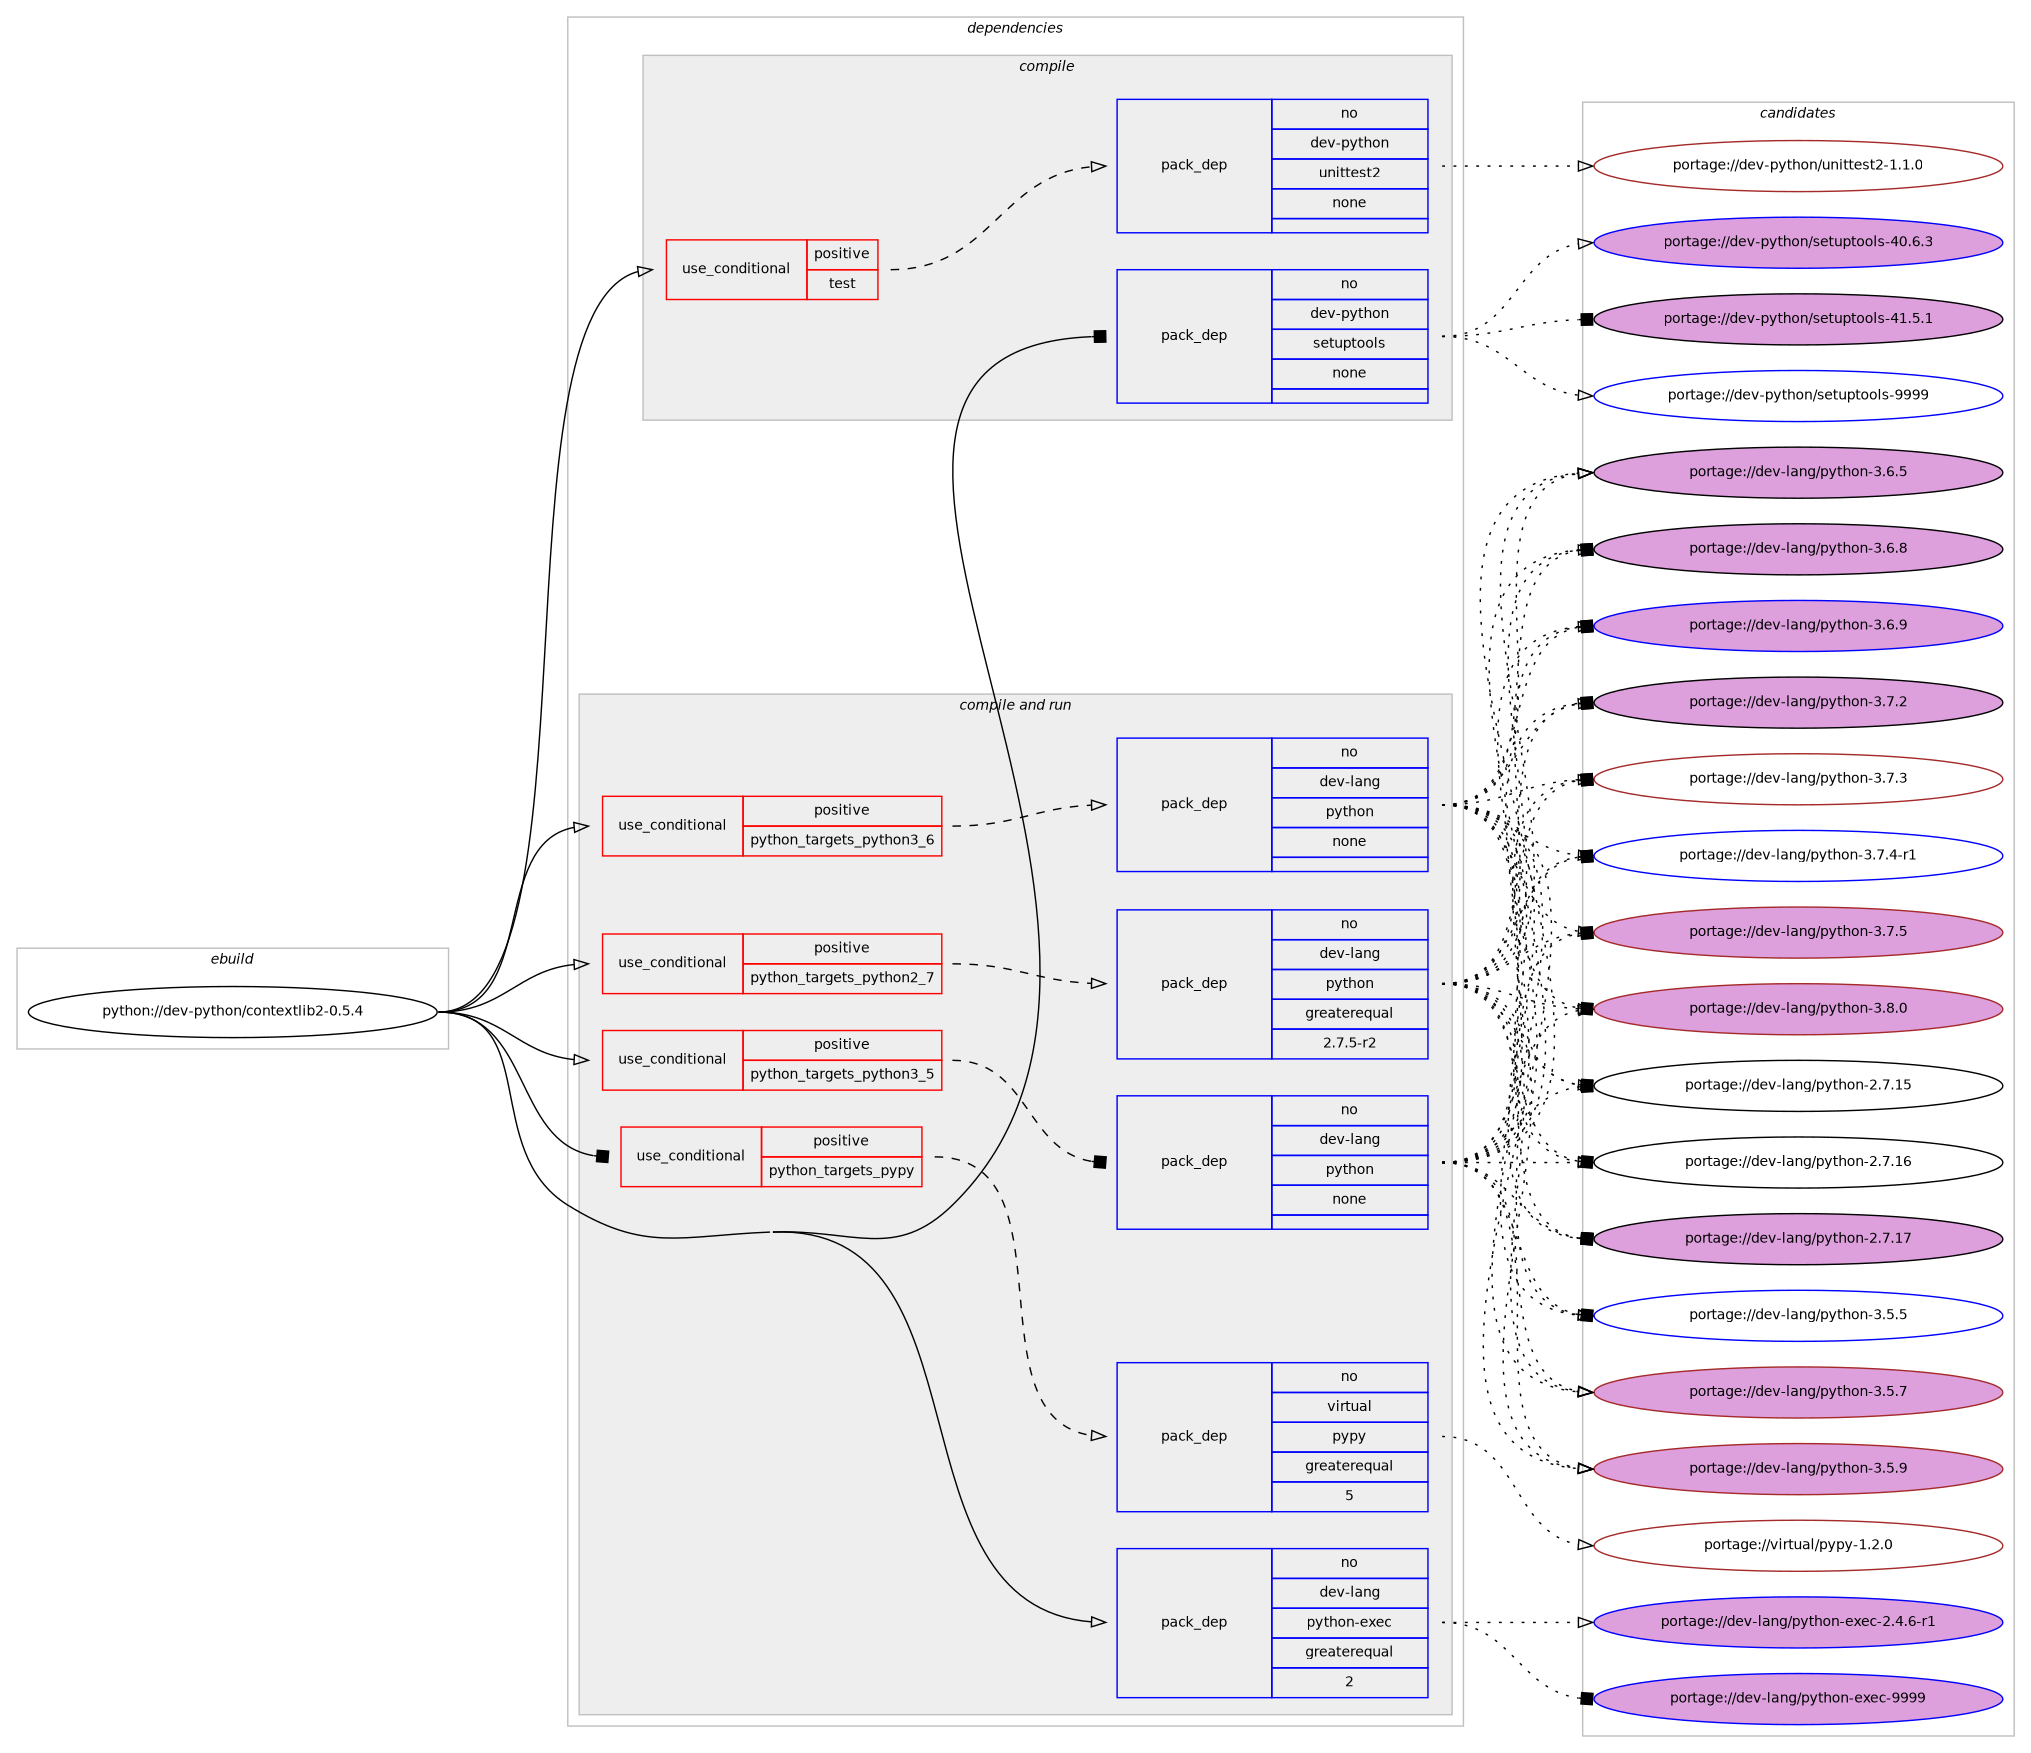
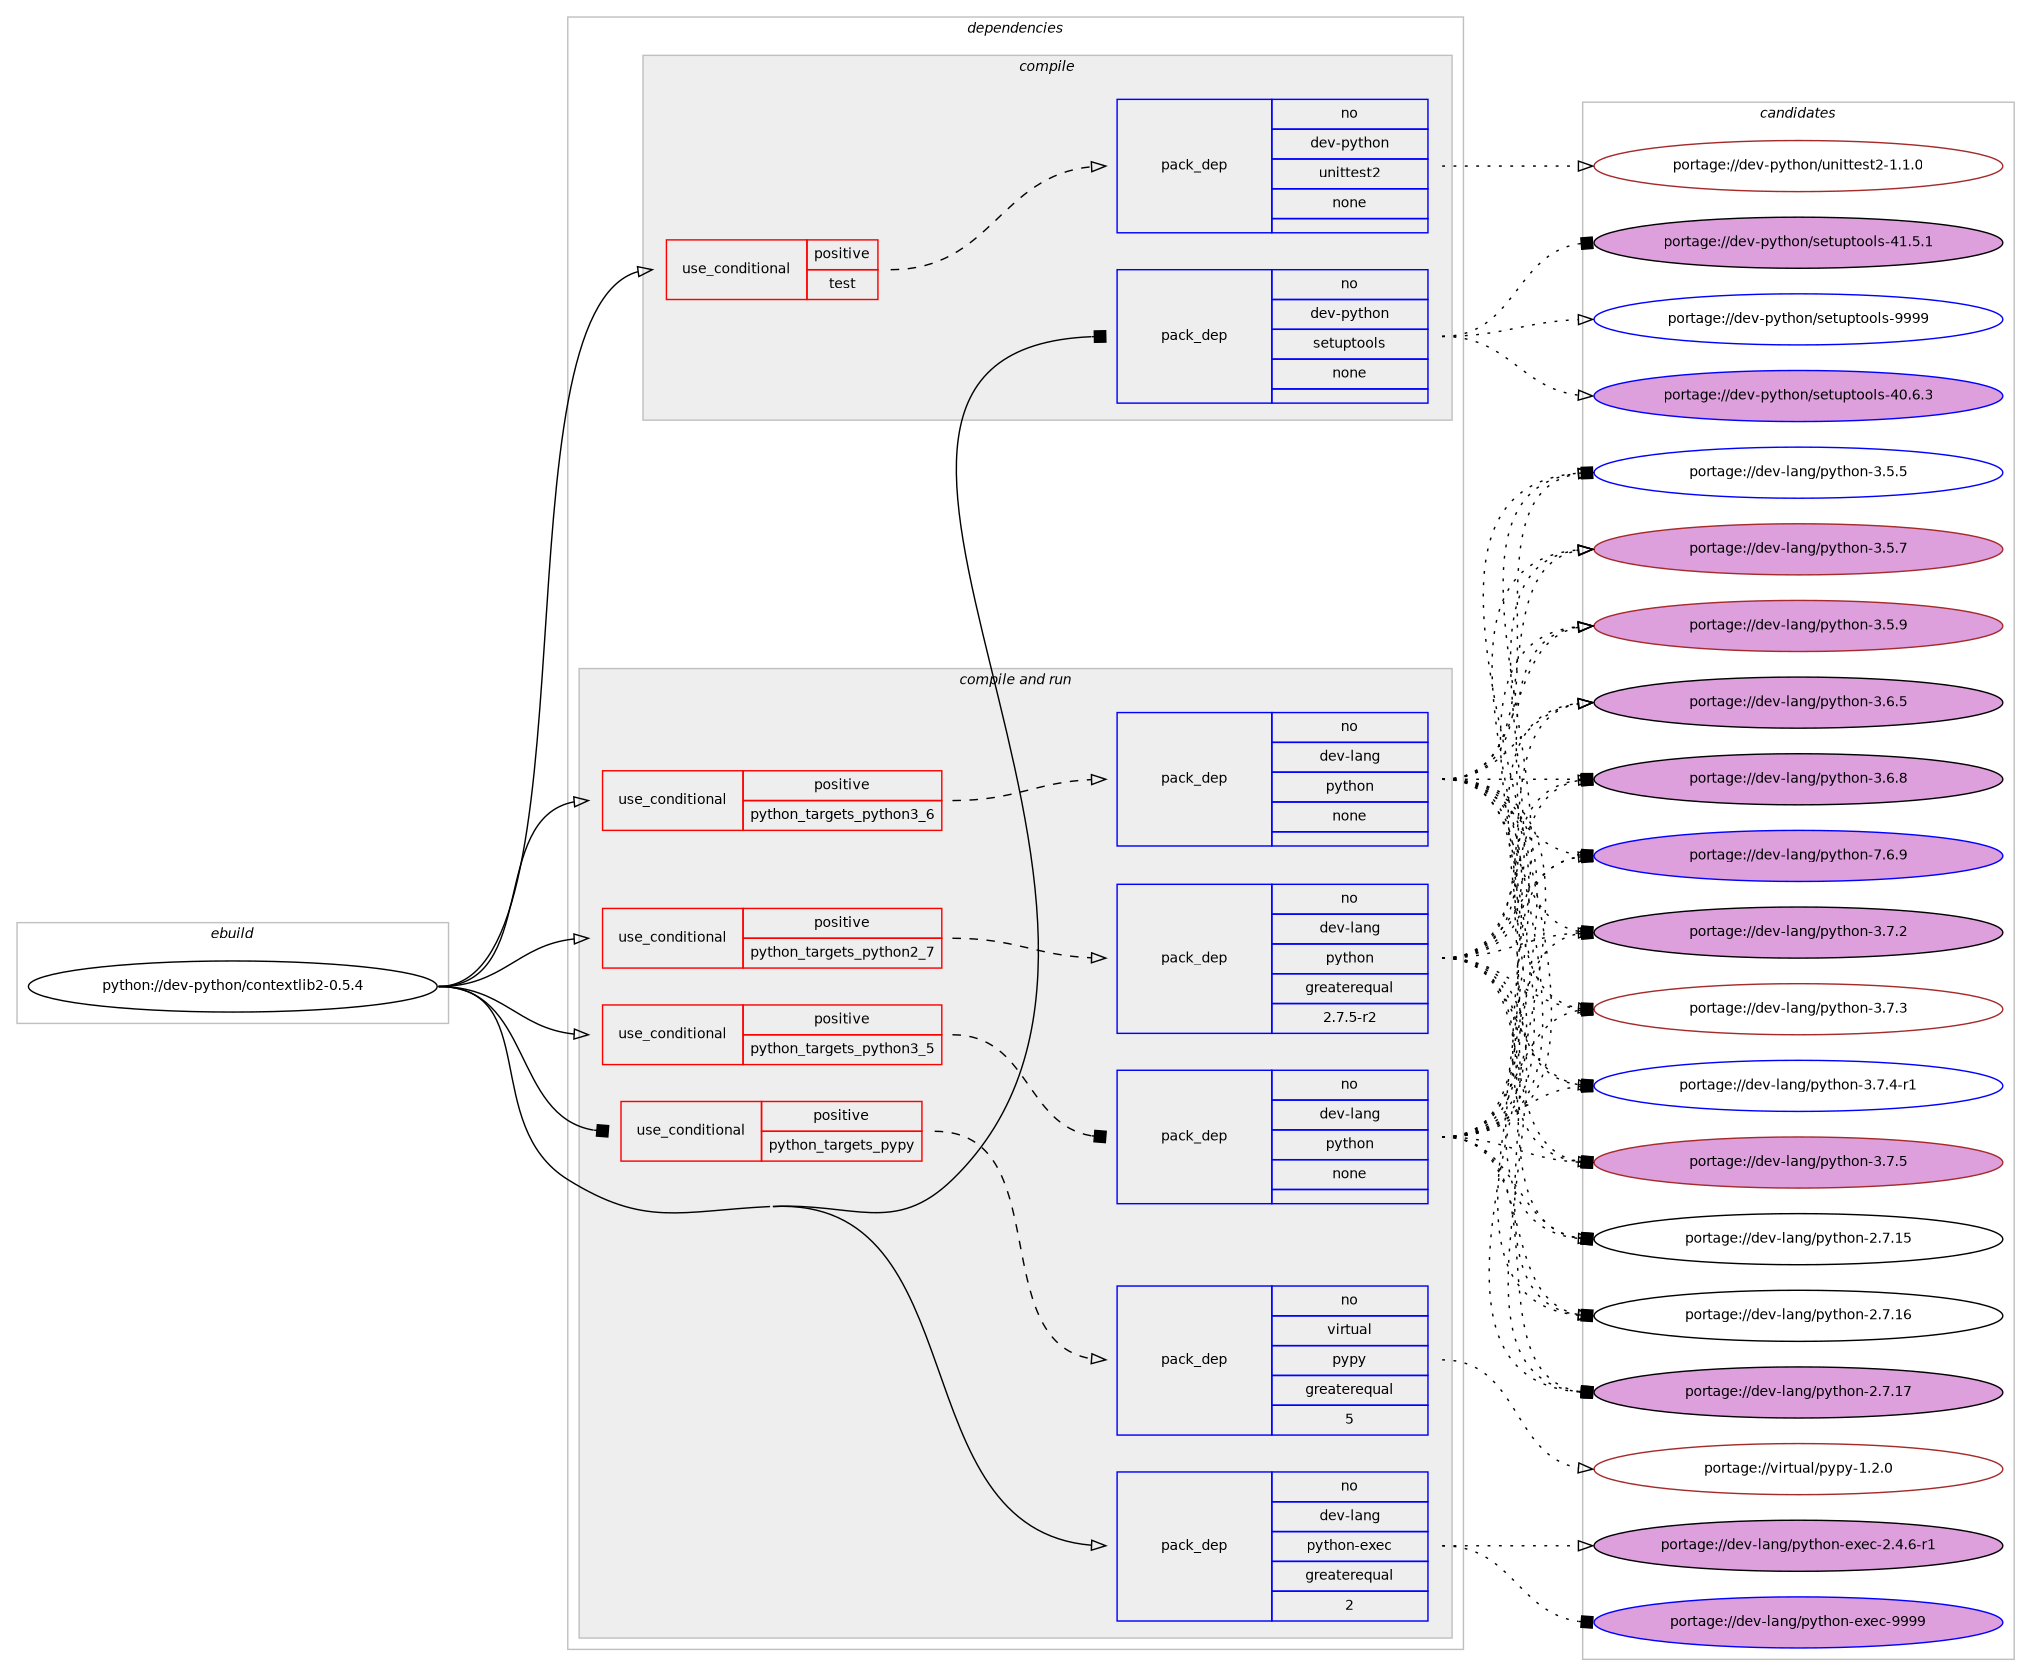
node "portage://dev-lang/python-3.6.9": label "portage://dev-lang/python-3.6.9" -> "portage://dev-lang/python-7.6.9"
node "portage://dev-lang/python-3.8.0": removed
node "portage://dev-lang/python-exec-2.4.6-r1": color blue -> black
